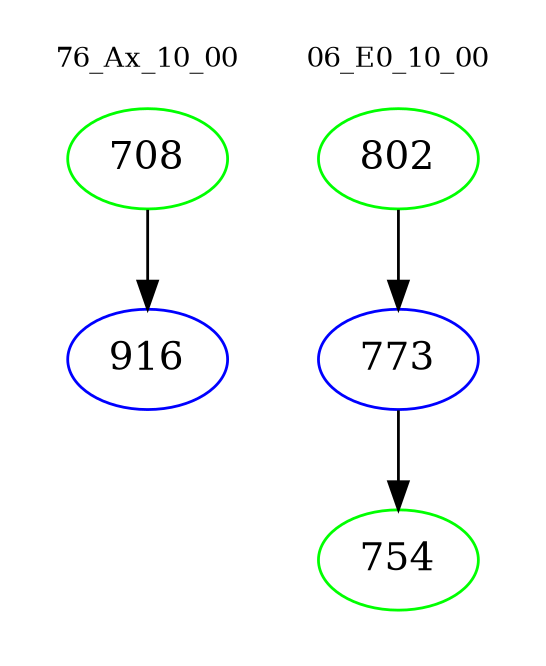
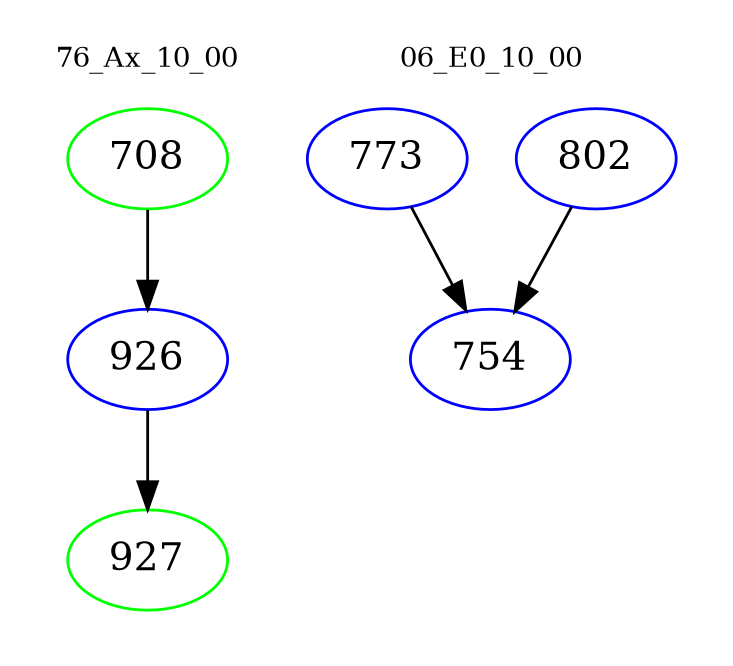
node "802": color green -> blue
edge "802" -> "773": now "802" -> "754"
node "916": label "916" -> "926"
node "927": added
node "754": color green -> blue
